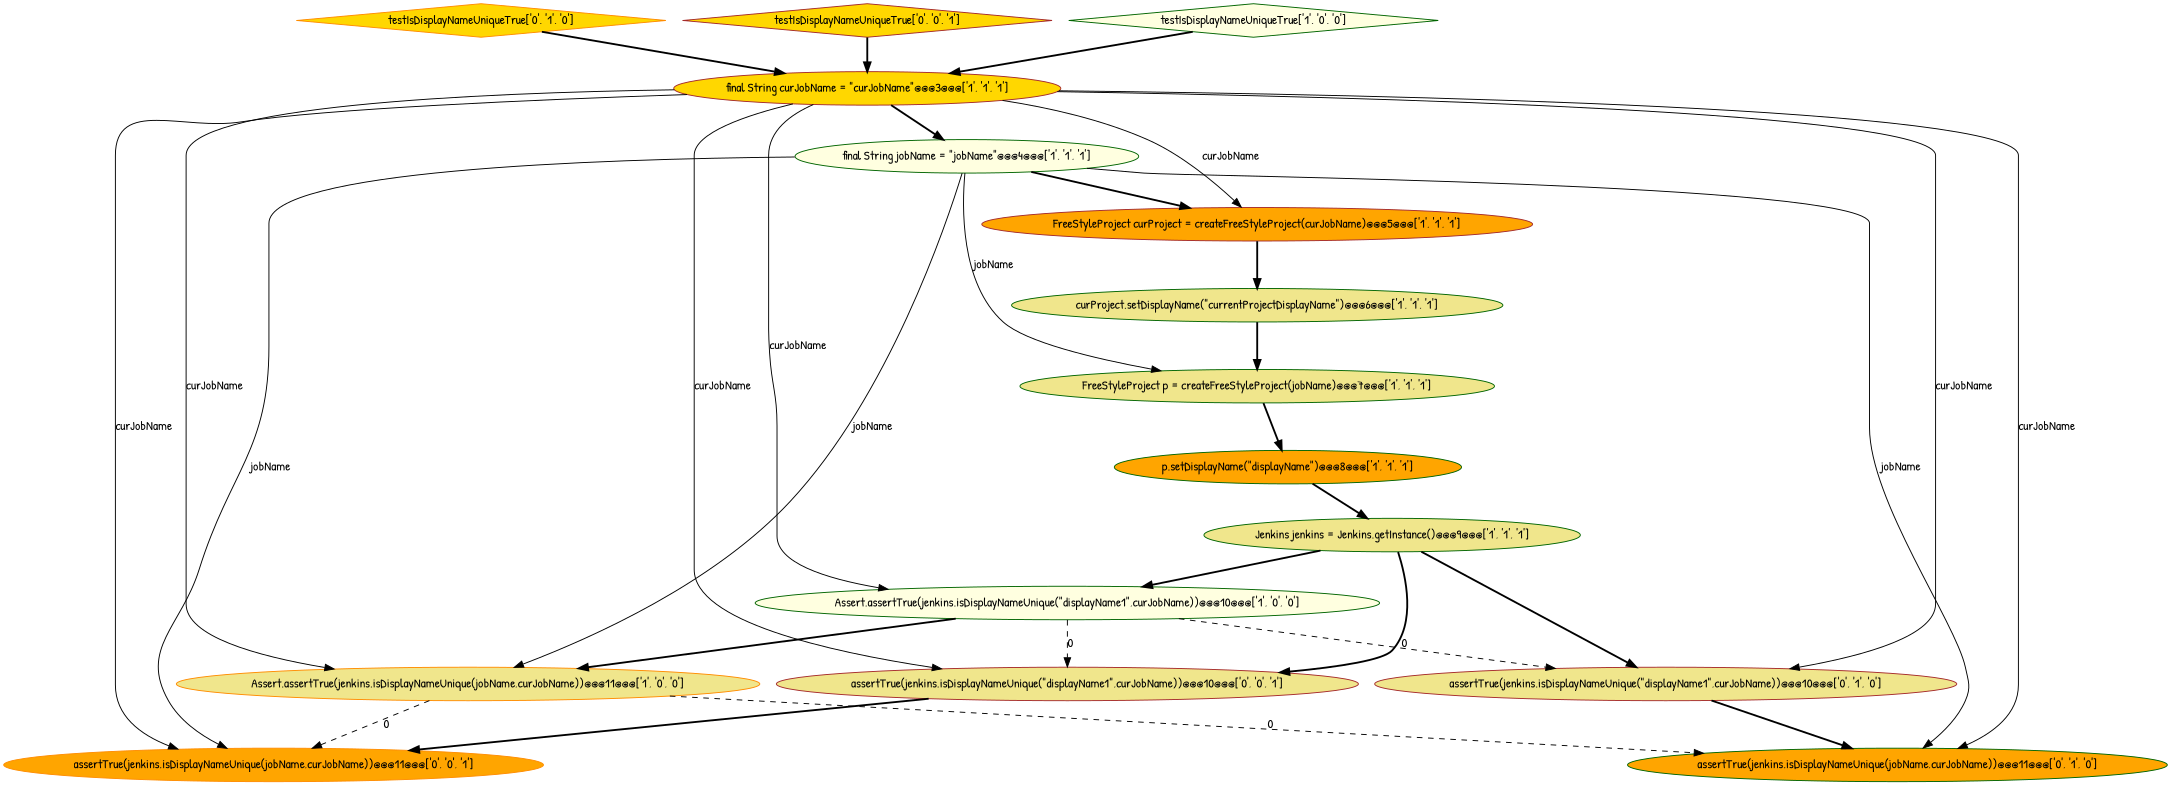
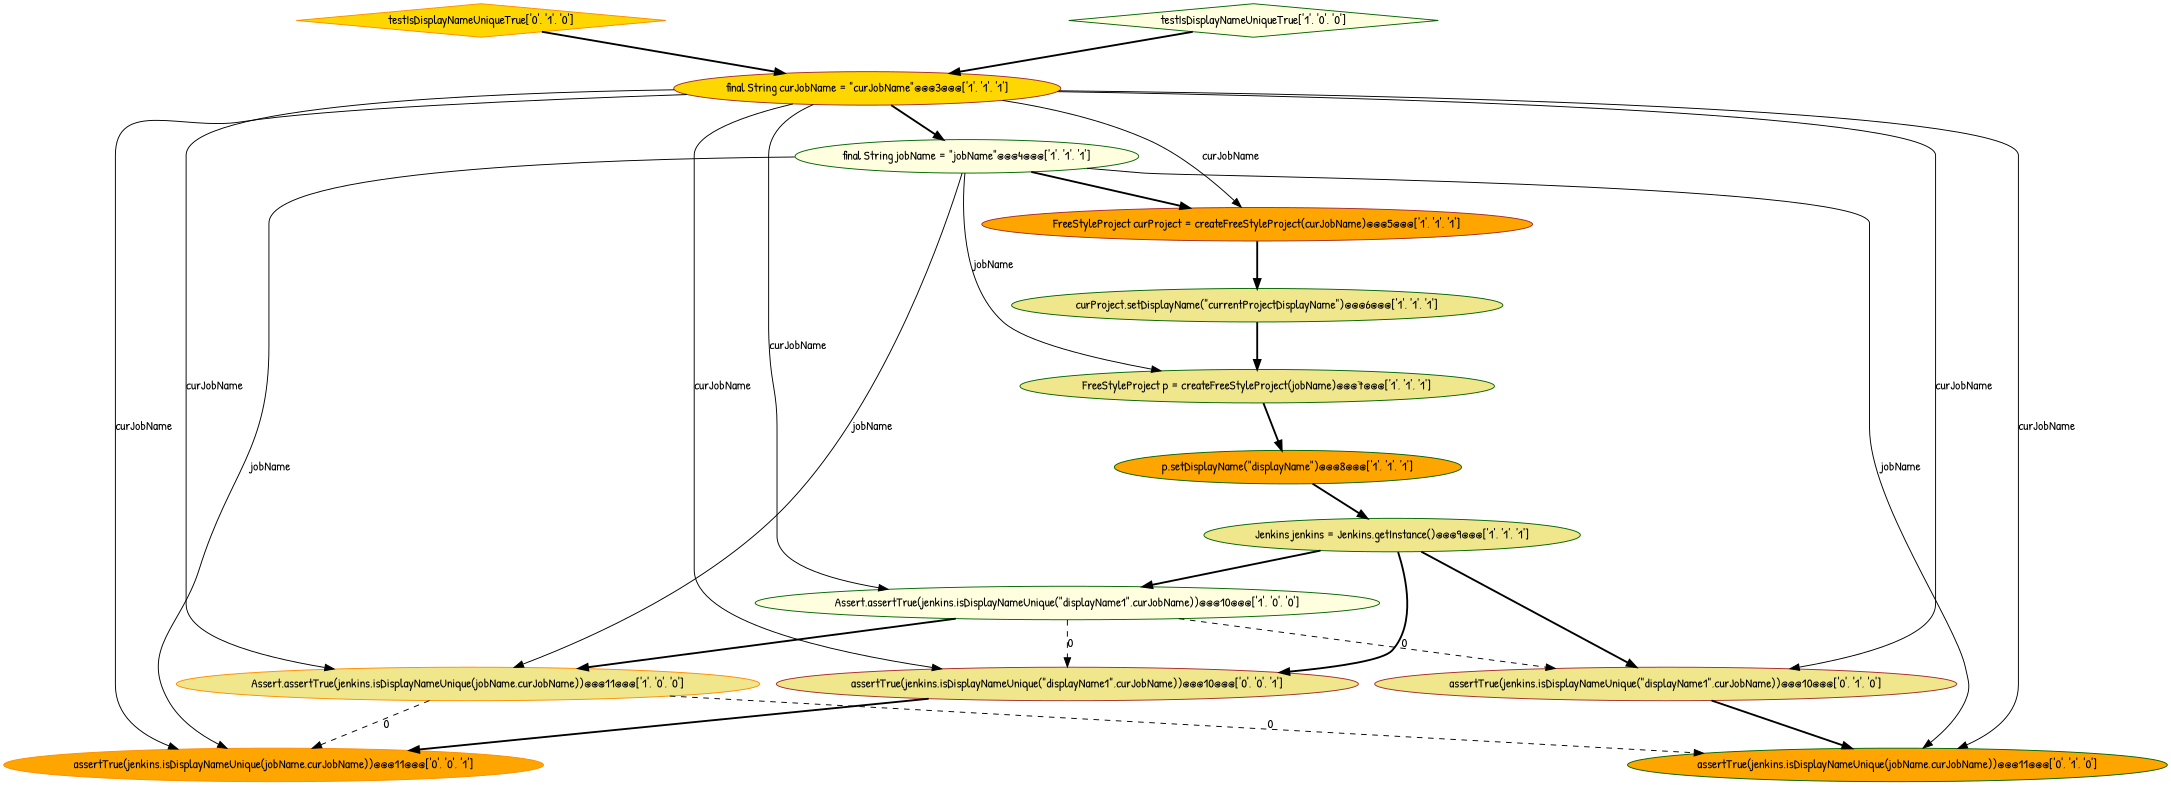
node "testIsDisplayNameUniqueTrue['0', '0', '1']": removed
